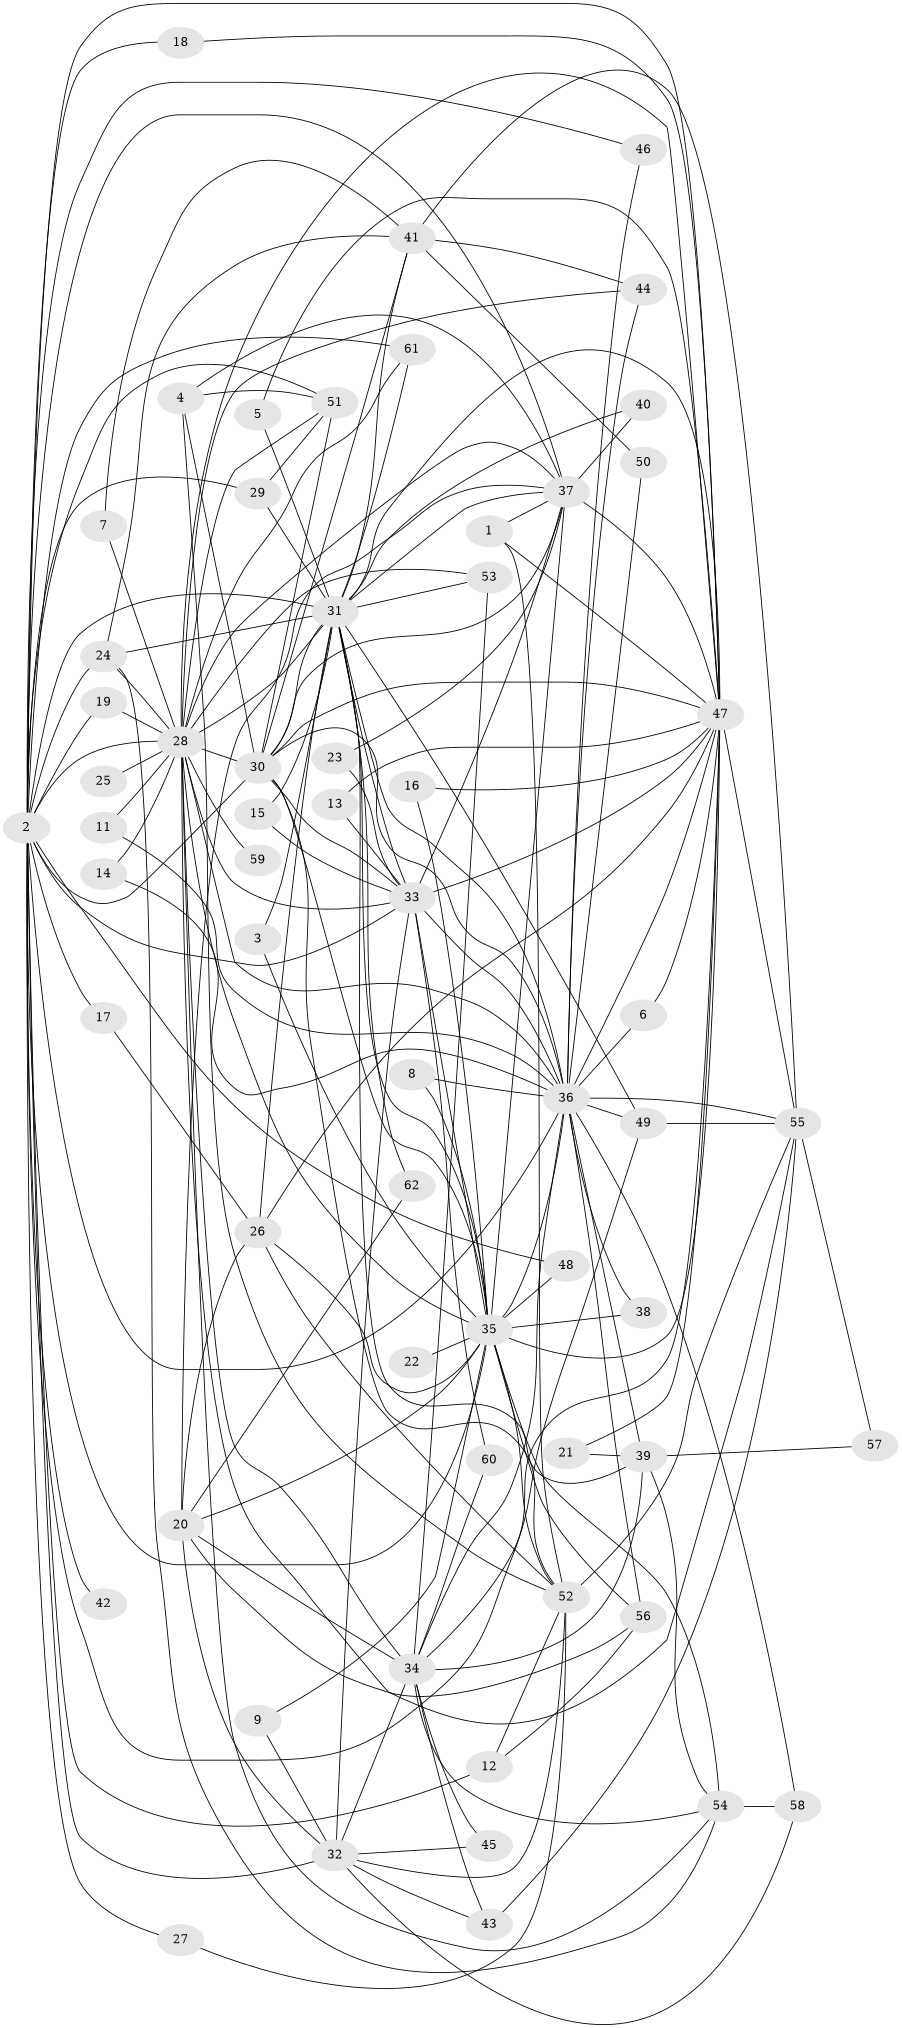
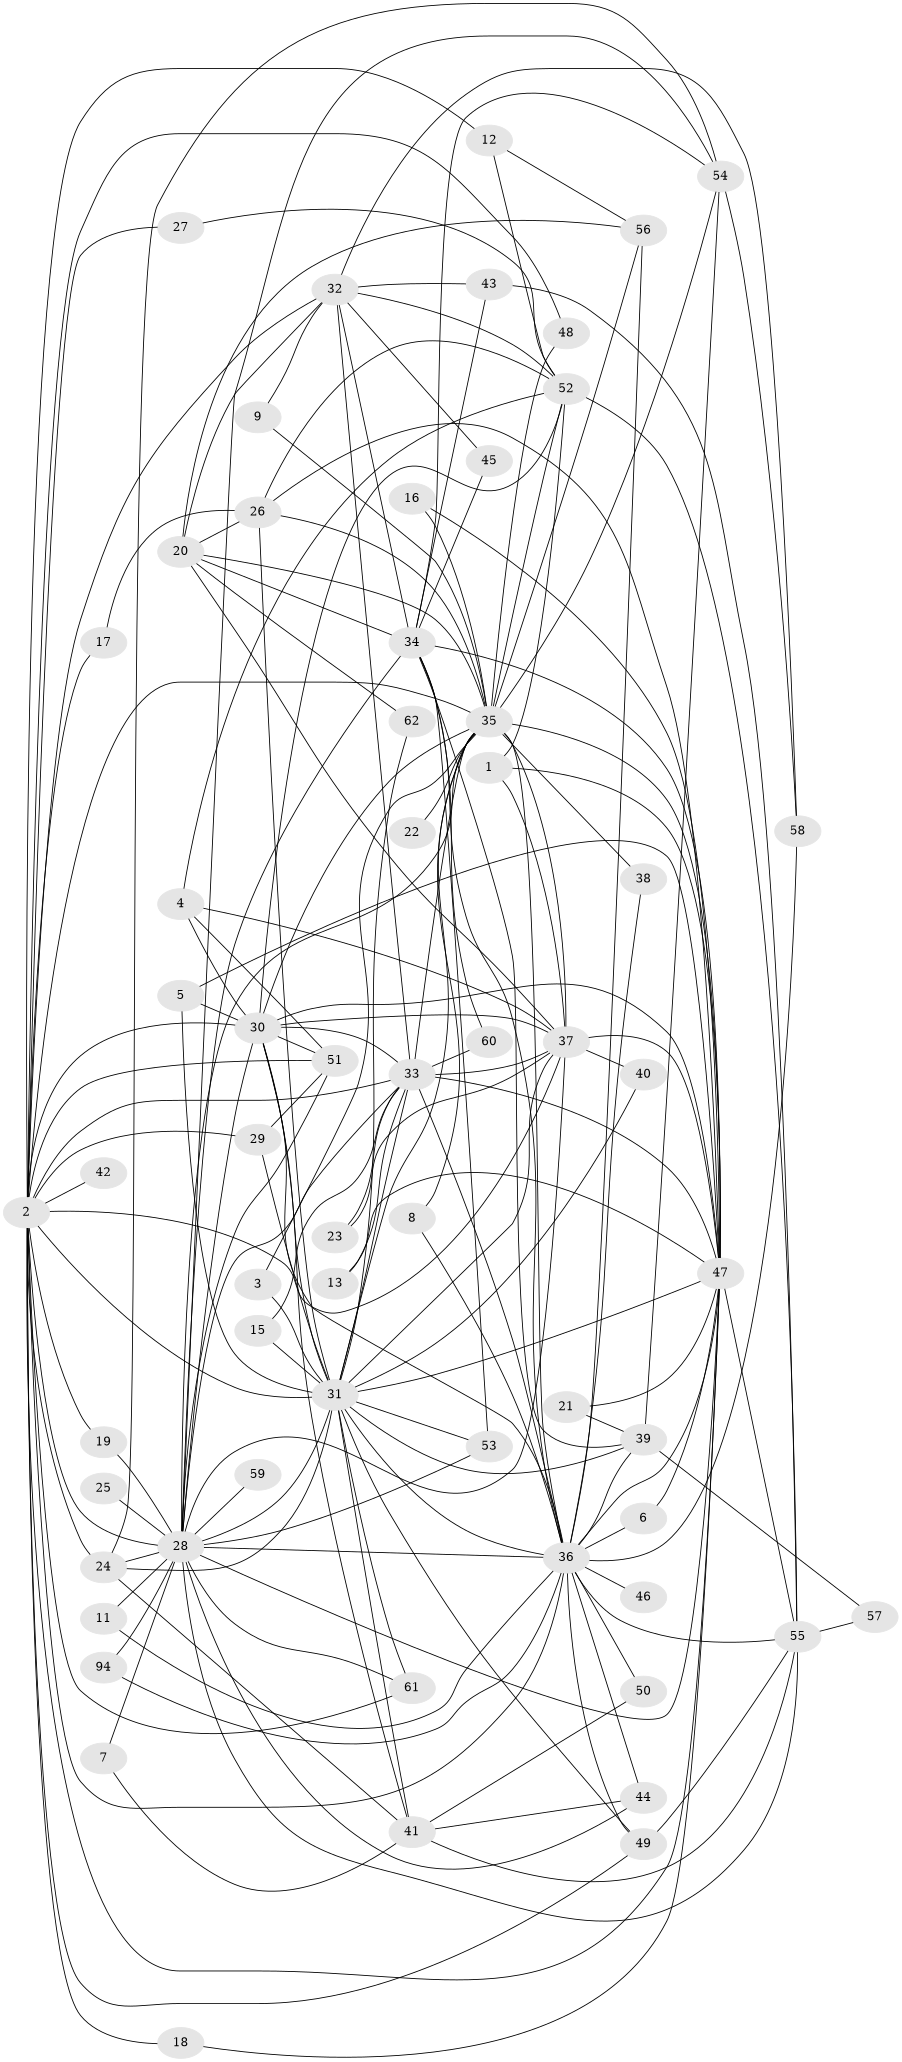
edge "46" -- "2": removed
node "14": label "14" -> "94"
edge "5" -- "30": added
